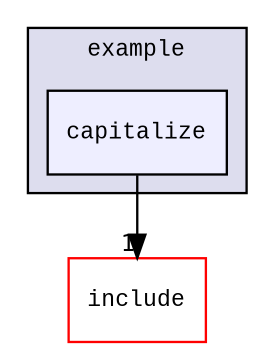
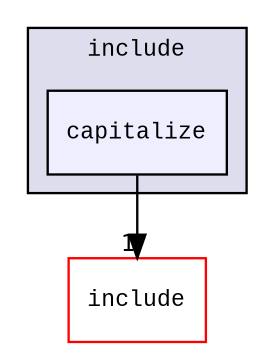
cluster "example": label "example" -> "include"
